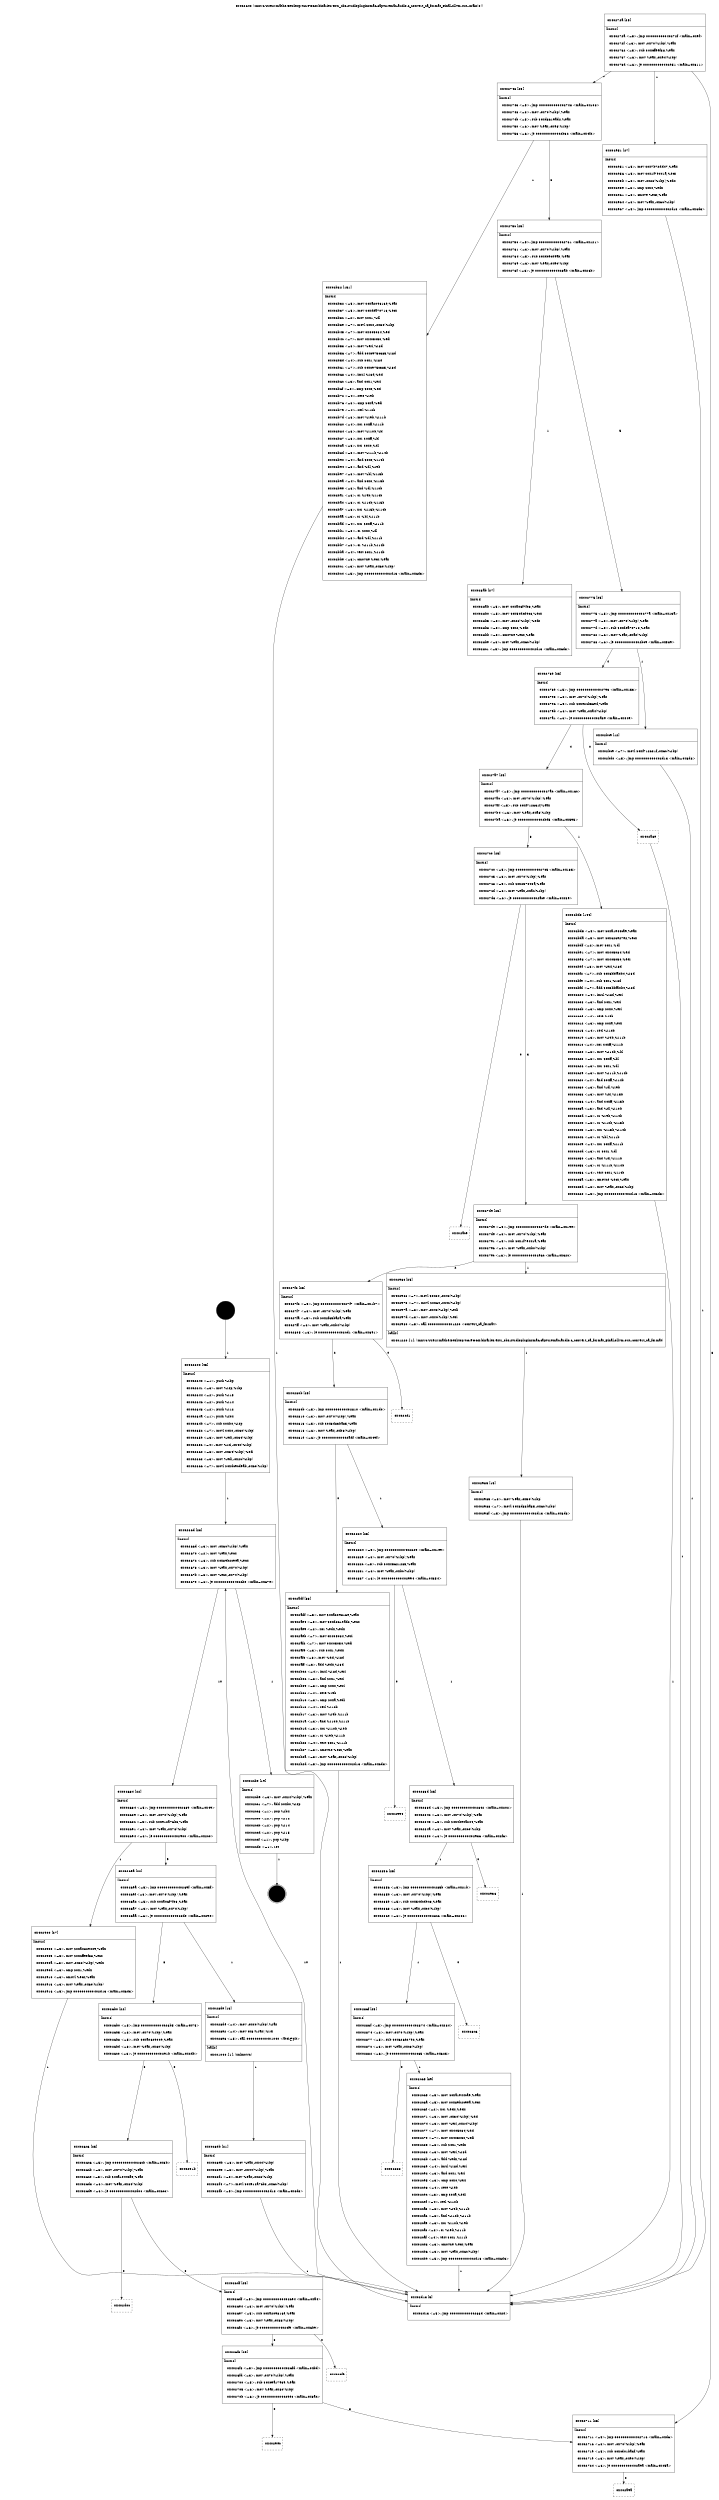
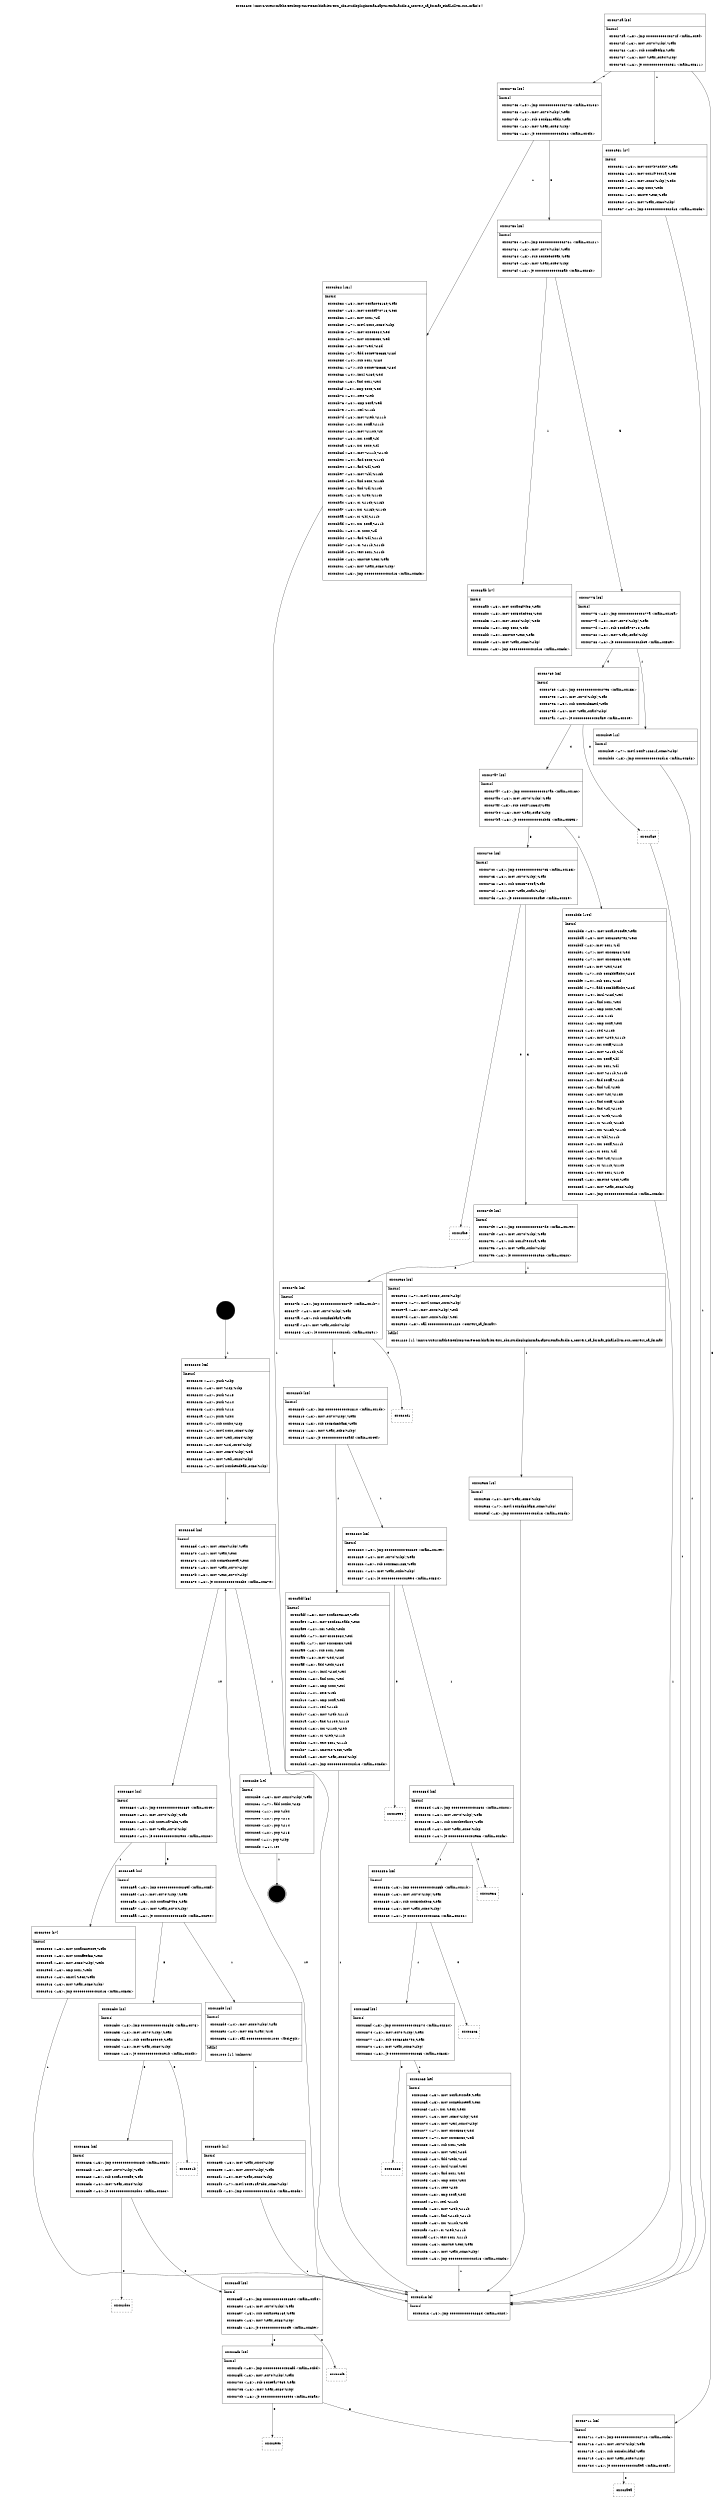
edge "0x40280b [25]" -> "0x402adf [83]": label " 0" -> " 1"
